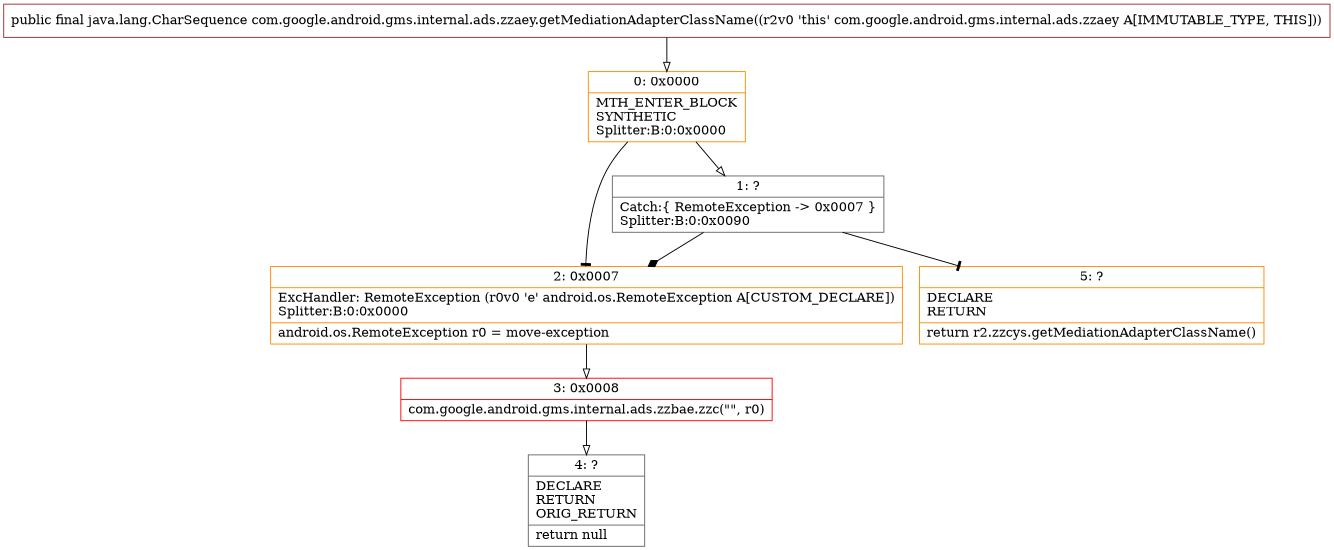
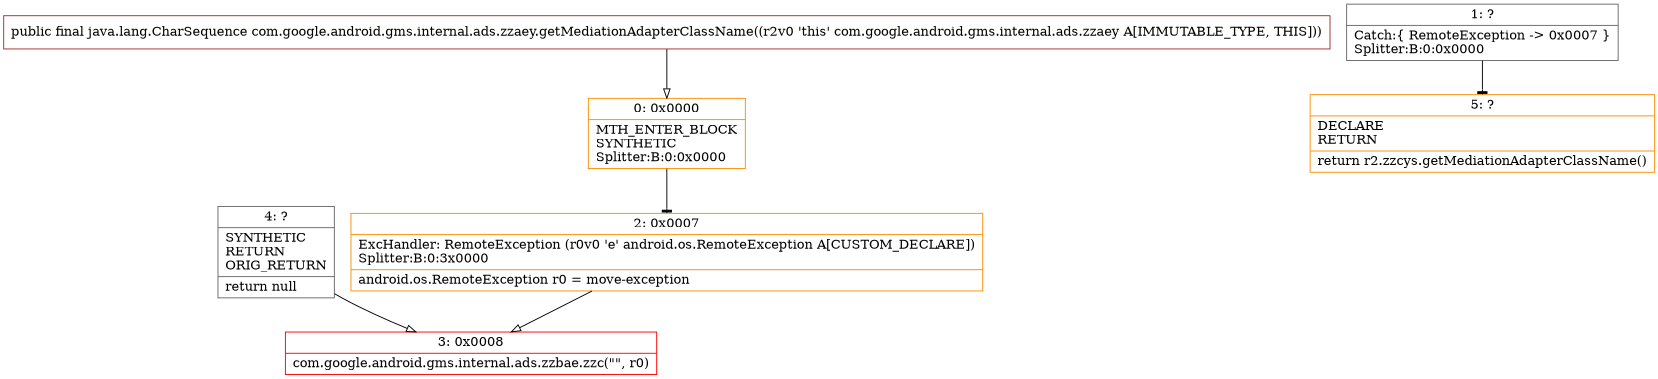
edge "0: 0x0000" -> "1: ?": removed
node "1: ?": text "Splitter:B:0:0x0090" -> "Splitter:B:0:0x0000"
edge "1: ?" -> "2: 0x0007": removed
node "2: 0x0007": text "Splitter:B:0:0x0000" -> "Splitter:B:0:3x0000"
edge "3: 0x0008" -> "4: ?": reversed
node "4: ?": text "DECLARE" -> "SYNTHETIC"
